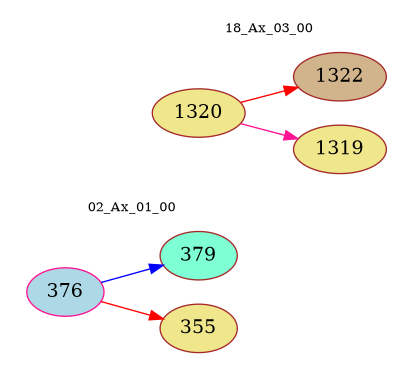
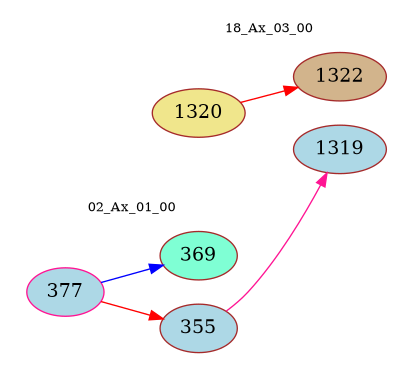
edge "1320" -> "1319": now "355" -> "1319"
node "1319": fillcolor khaki -> lightblue
node "379": label "379" -> "369"
node "376": label "376" -> "377"
node "355": fillcolor khaki -> lightblue
